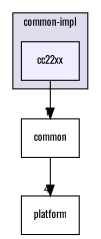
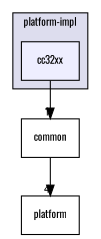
cluster "common-impl": label "common-impl" -> "platform-impl"
node "cc22xx": label "cc22xx" -> "cc32xx"
